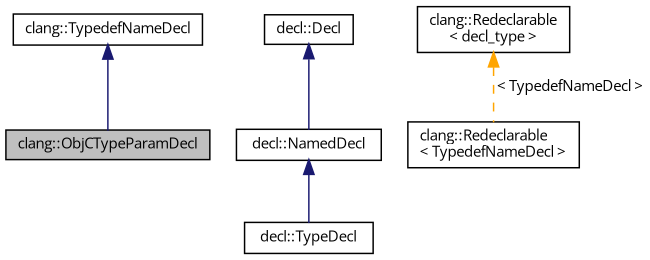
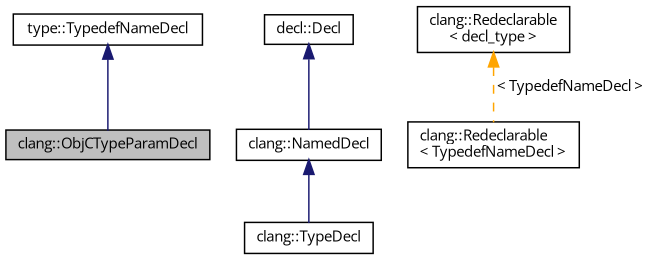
node "clang::TypedefNameDecl": label "clang::TypedefNameDecl" -> "type::TypedefNameDecl"
node "decl::NamedDecl": label "decl::NamedDecl" -> "clang::NamedDecl"
node "decl::TypeDecl": label "decl::TypeDecl" -> "clang::TypeDecl"
